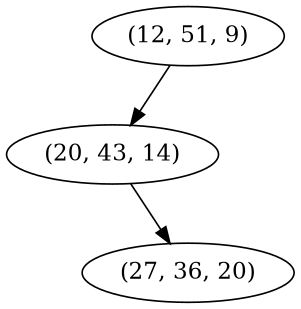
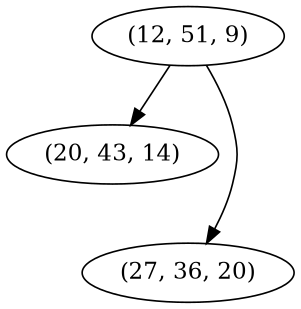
edge "(20, 43, 14)" -> "(27, 36, 20)": now "(12, 51, 9)" -> "(27, 36, 20)"
